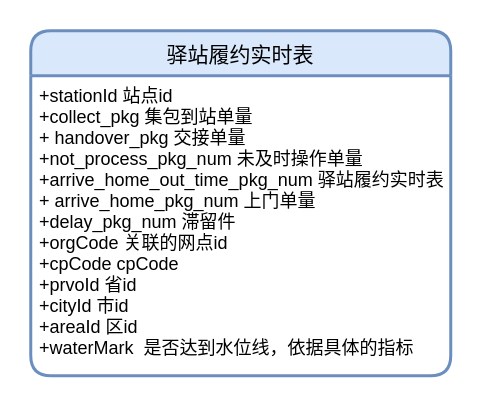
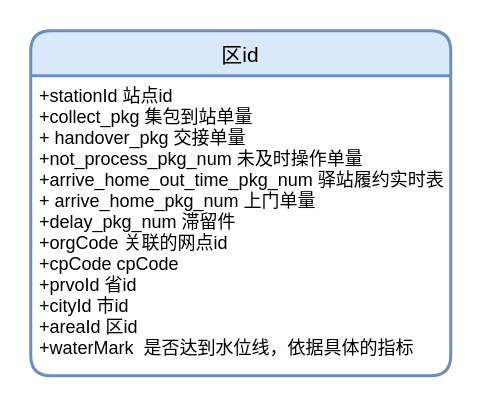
node "驿站履约实时表": label "驿站履约实时表" -> "区id"
